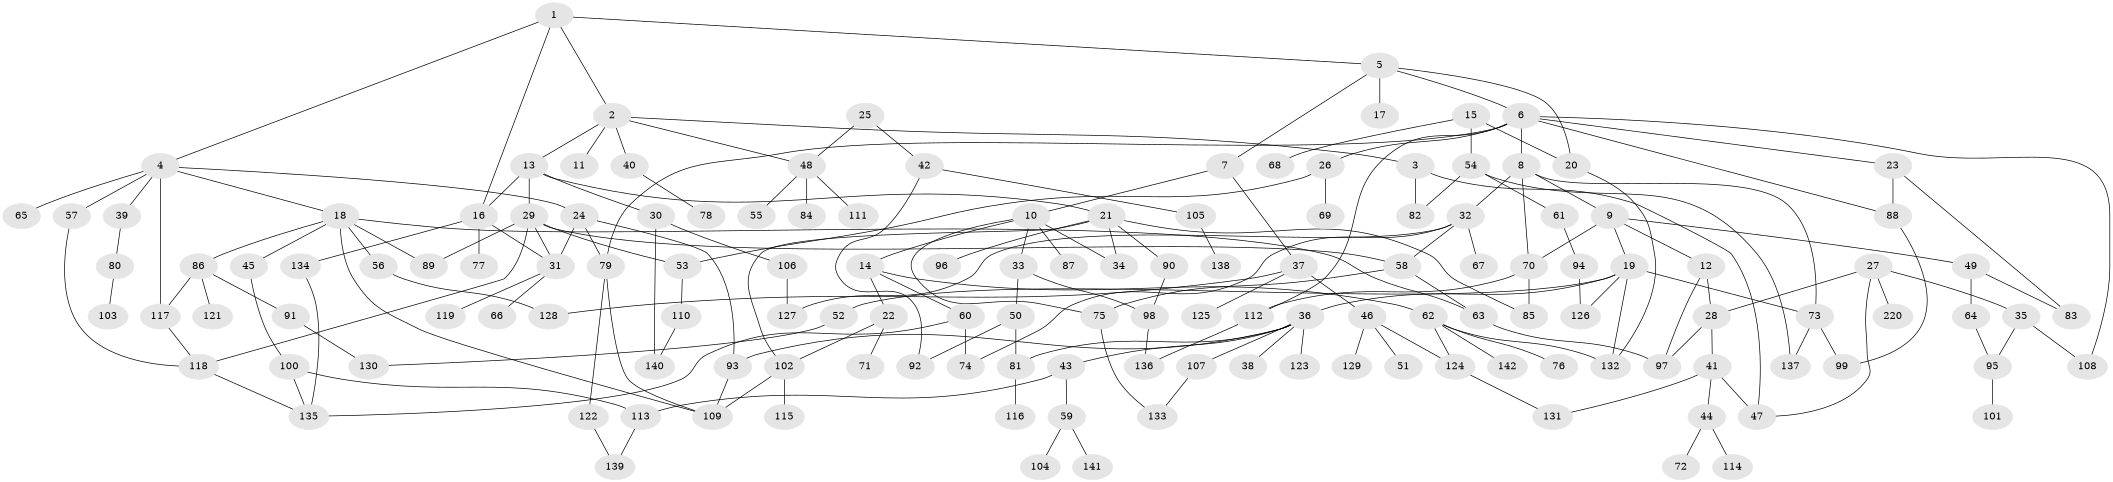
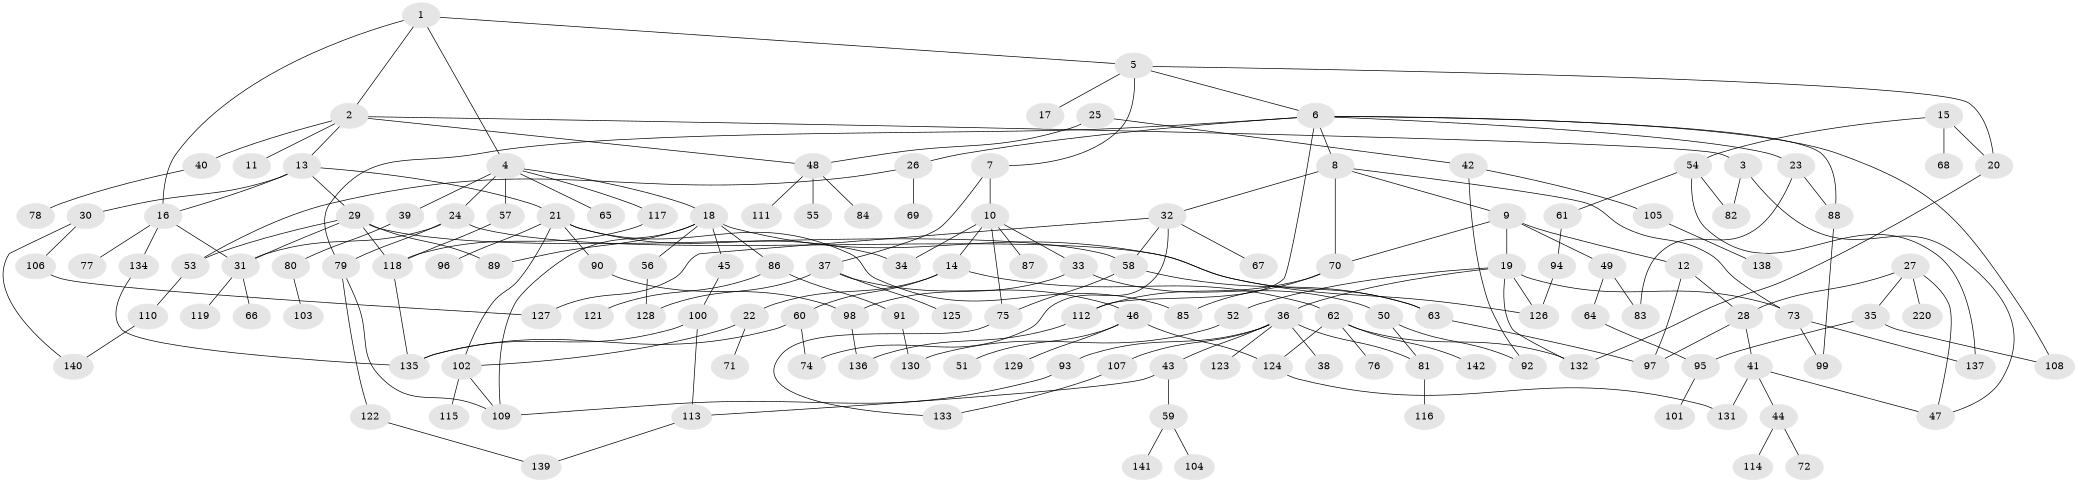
edge "24" -- "93": now "24" -- "126"
edge "86" -- "117": removed
